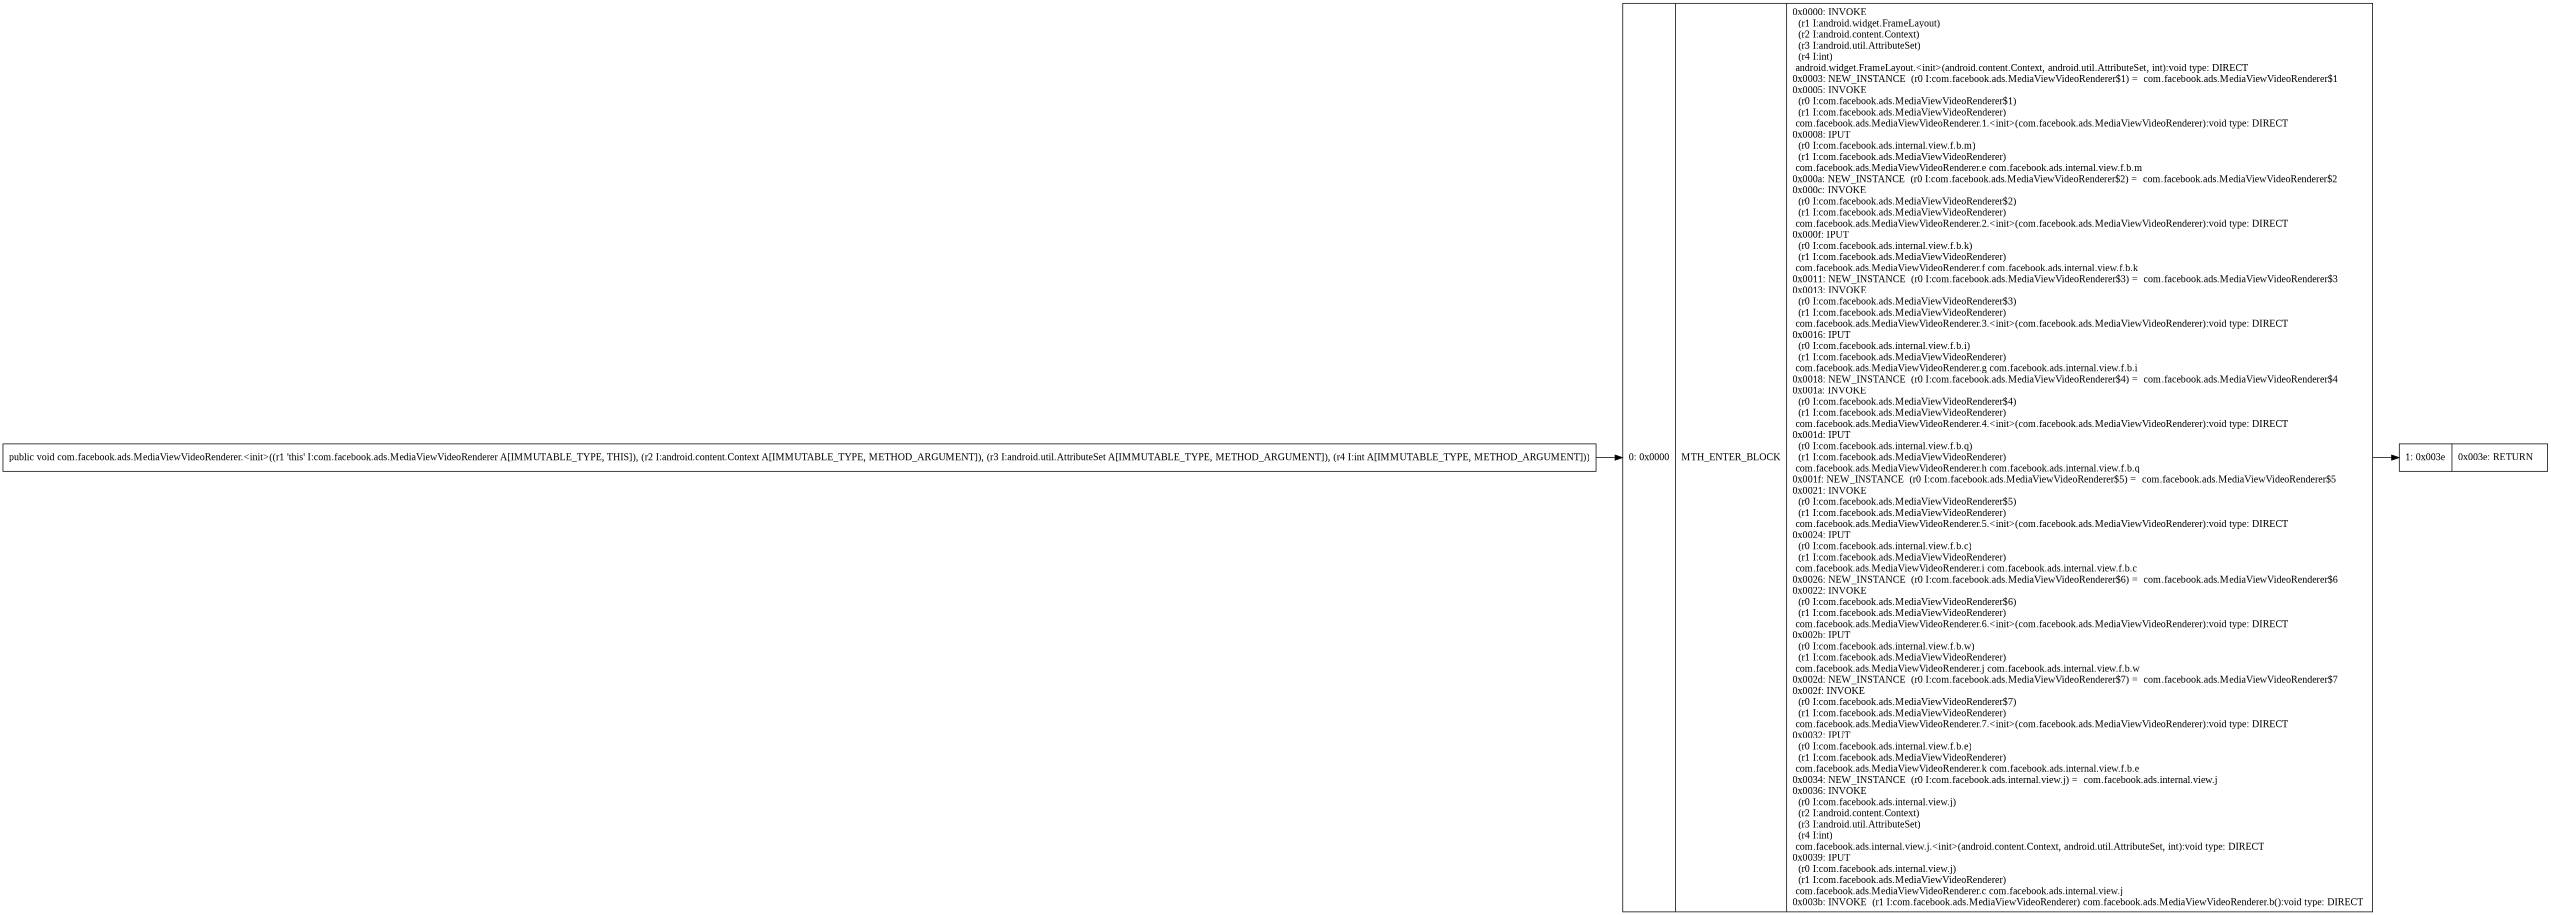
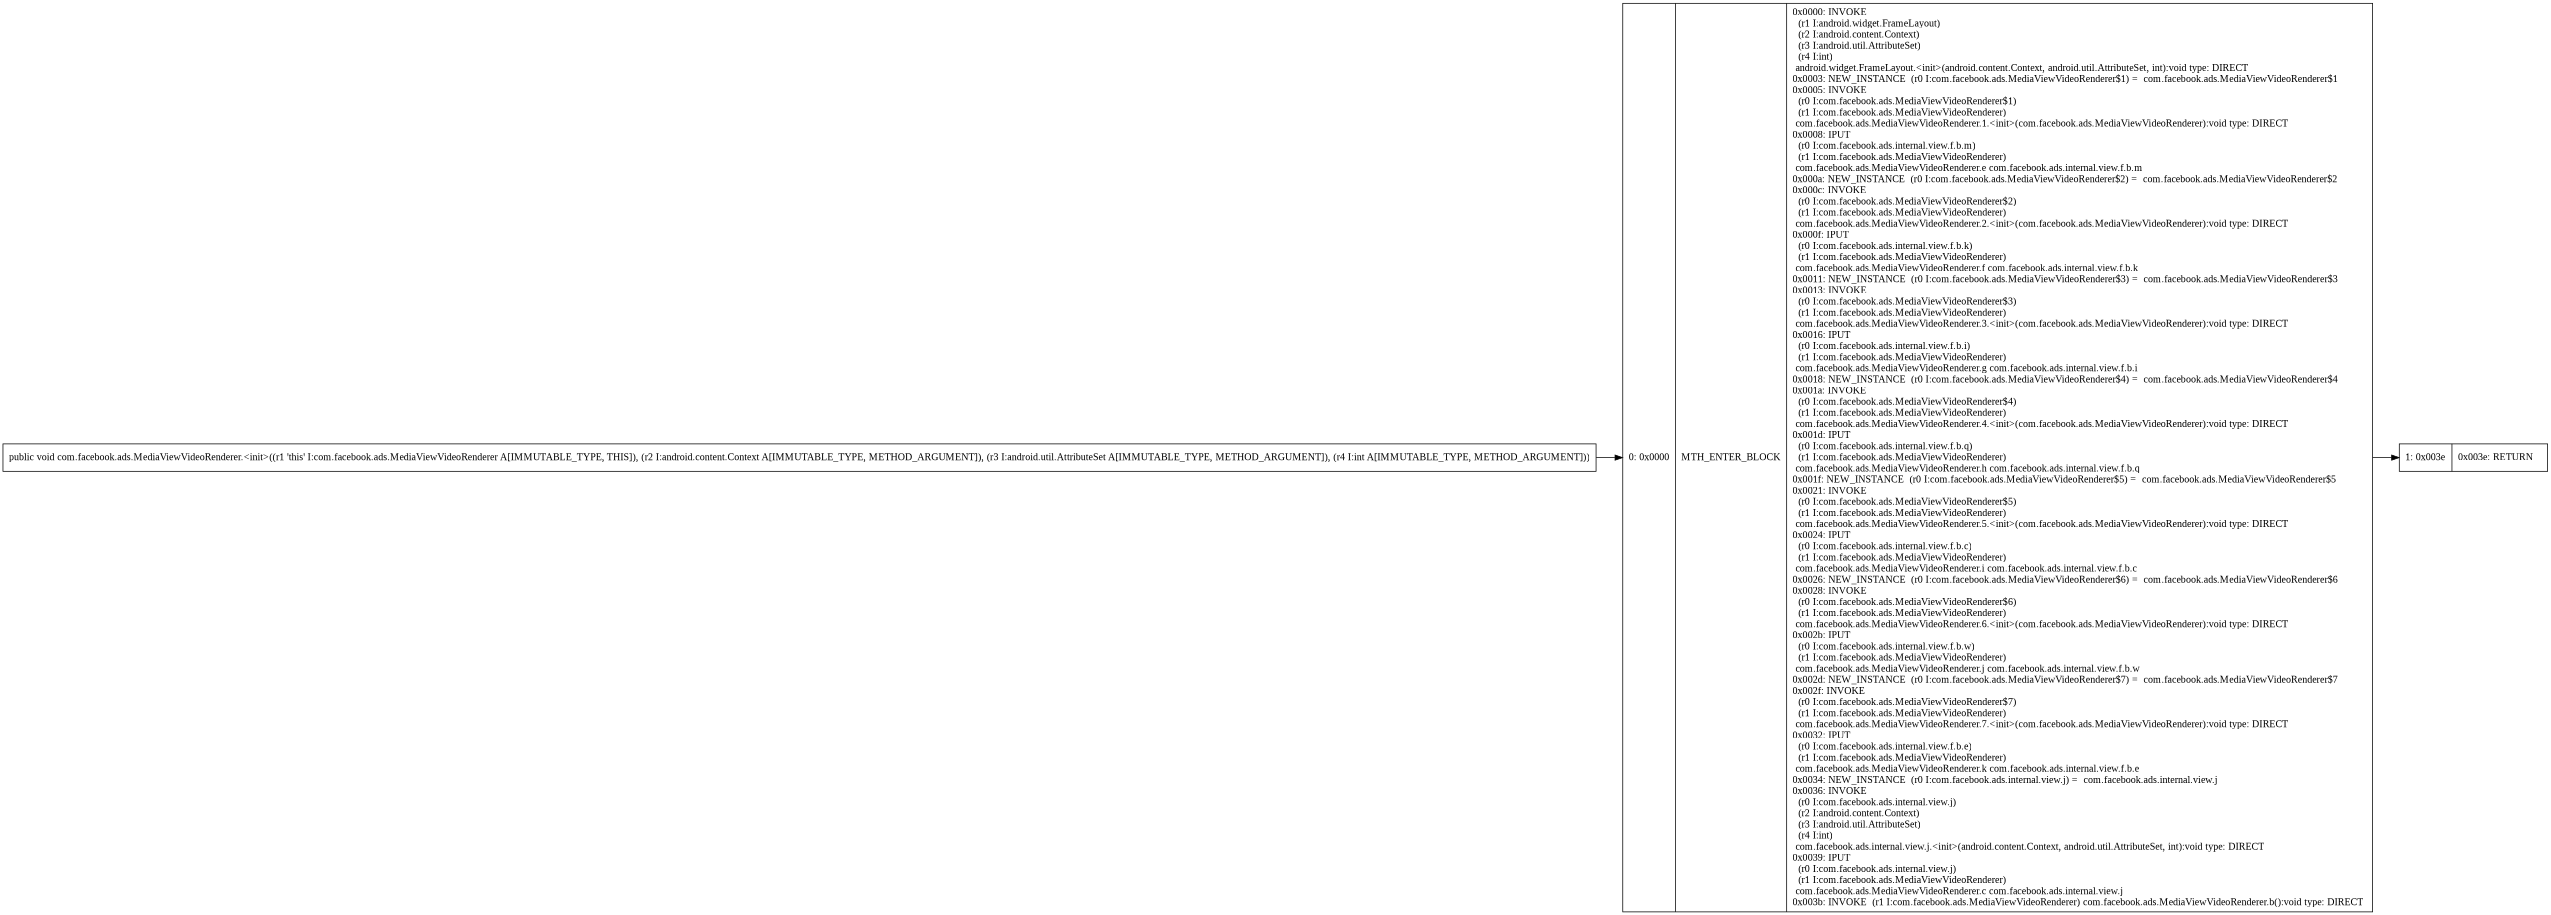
node "0: 0x0000": text "0x0022: INVOKE" -> "0x0028: INVOKE"
